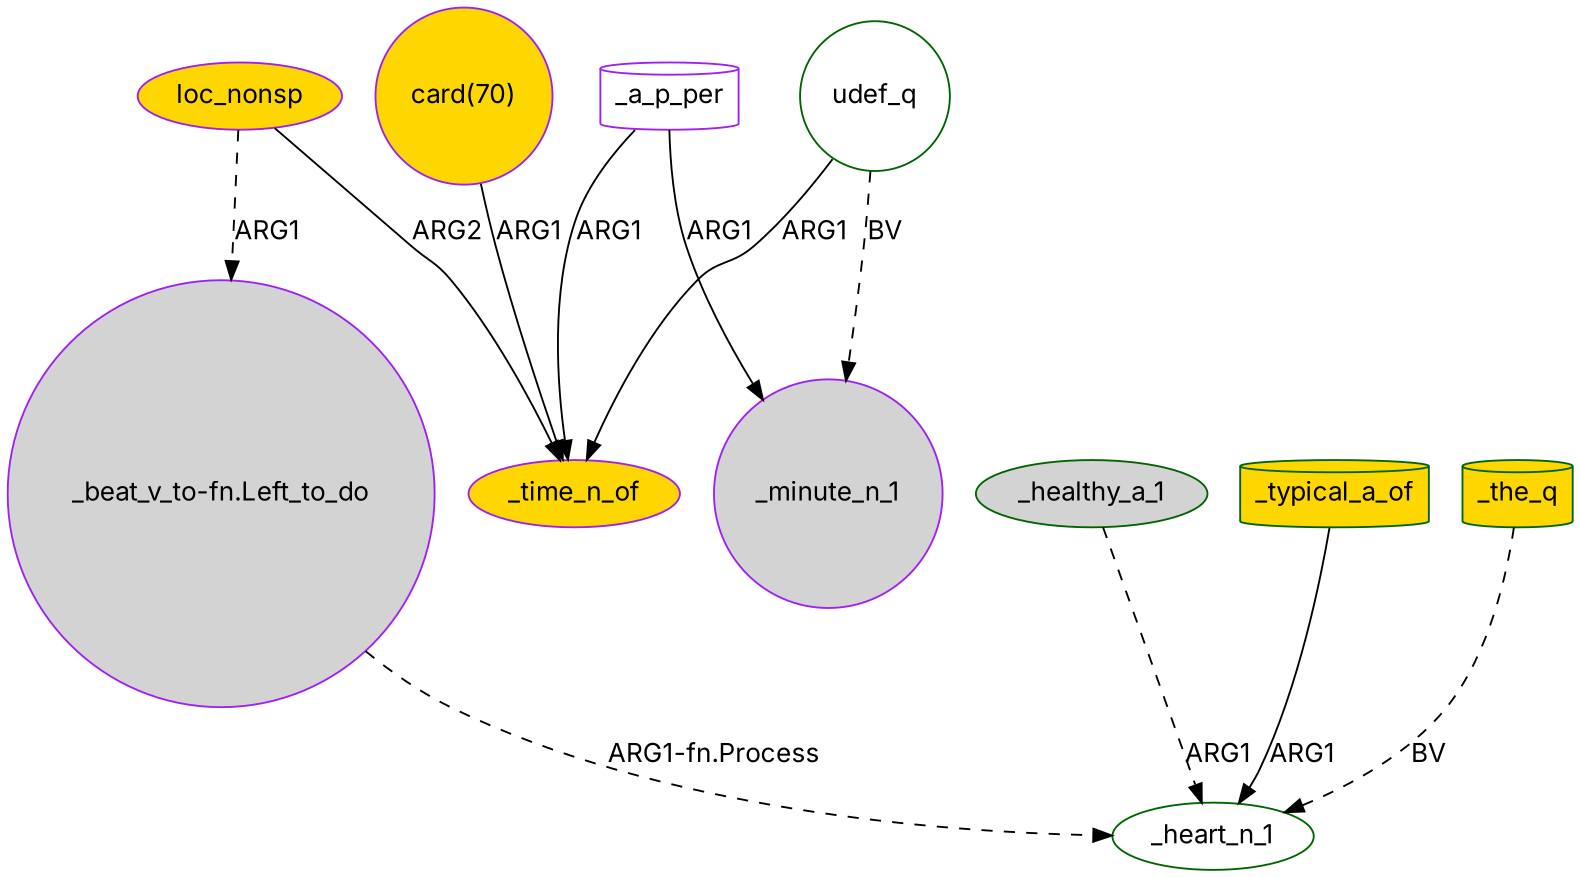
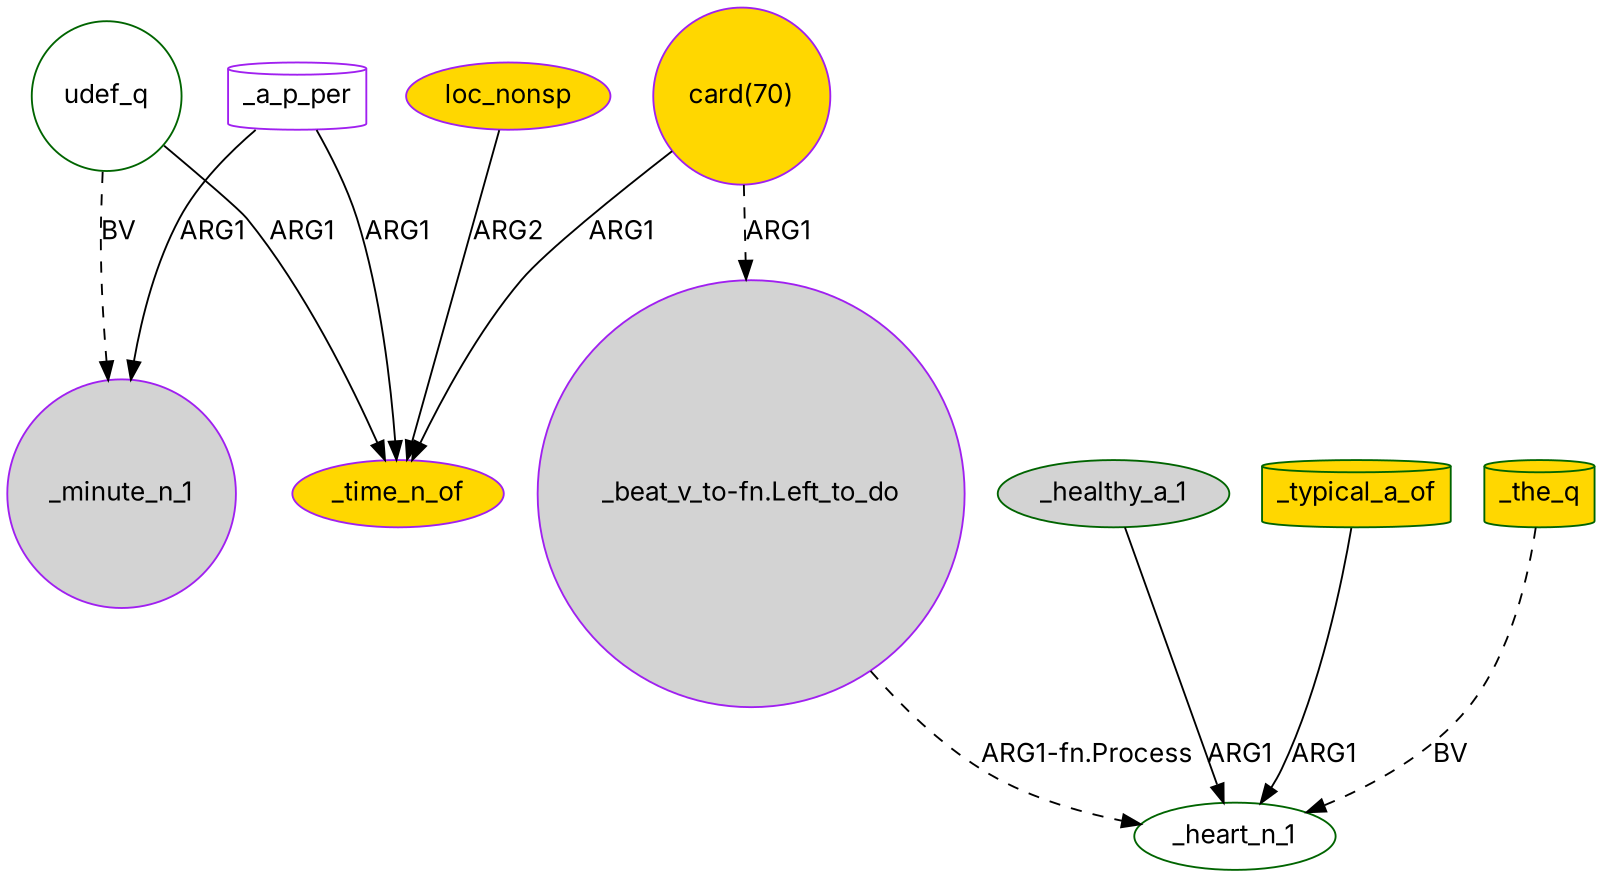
edge "loc_nonsp" -> "_beat_v_to-fn.Left_to_do": now "card(70)" -> "_beat_v_to-fn.Left_to_do"
edge "_healthy_a_1" -> "_heart_n_1": style dashed -> solid
